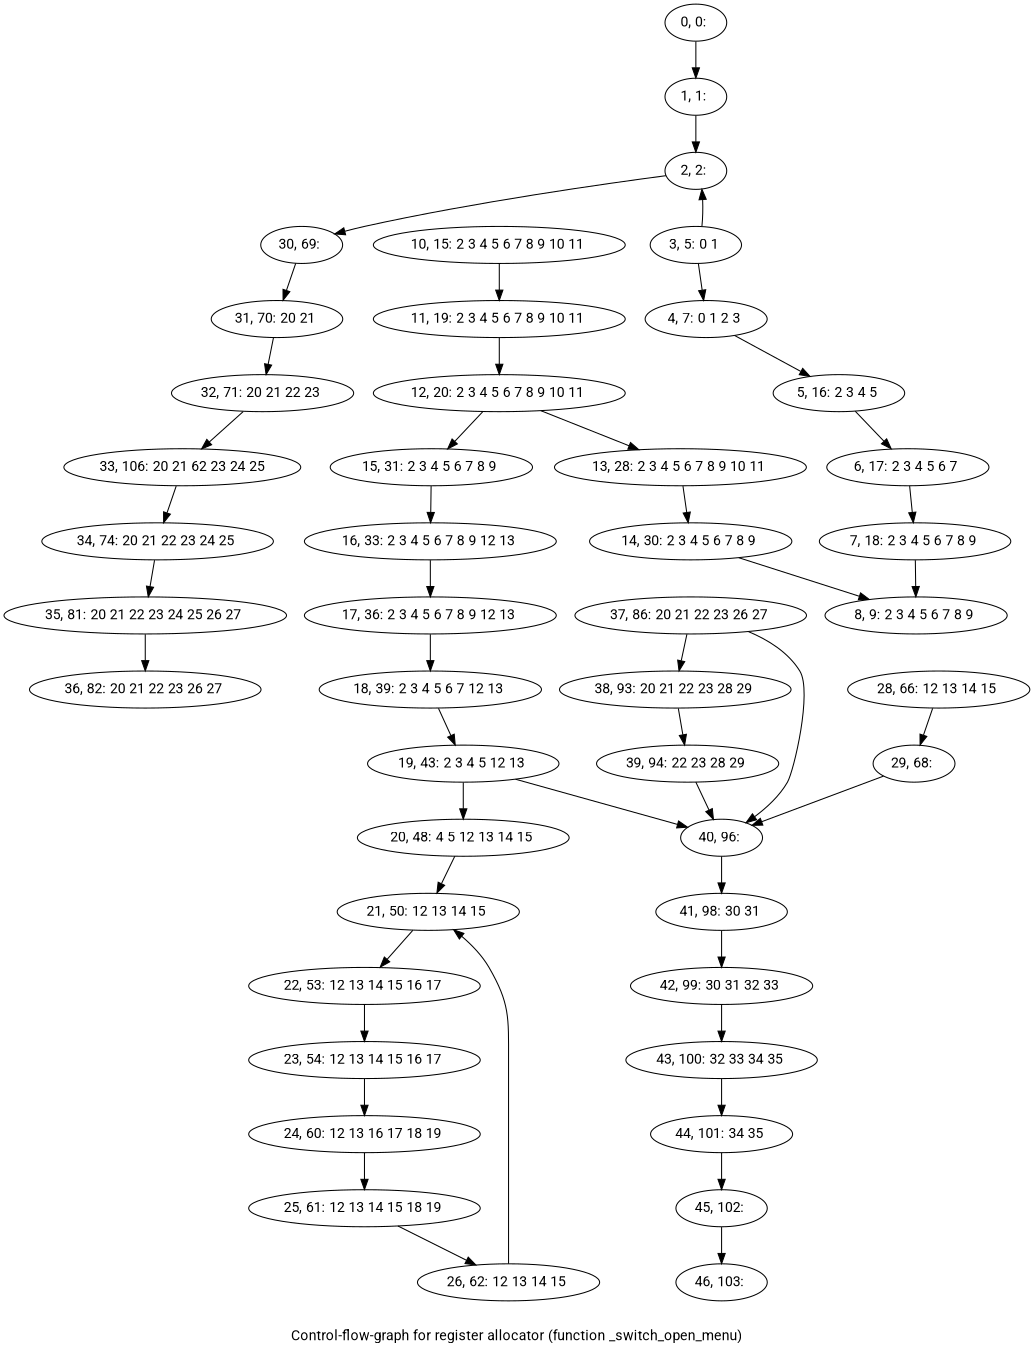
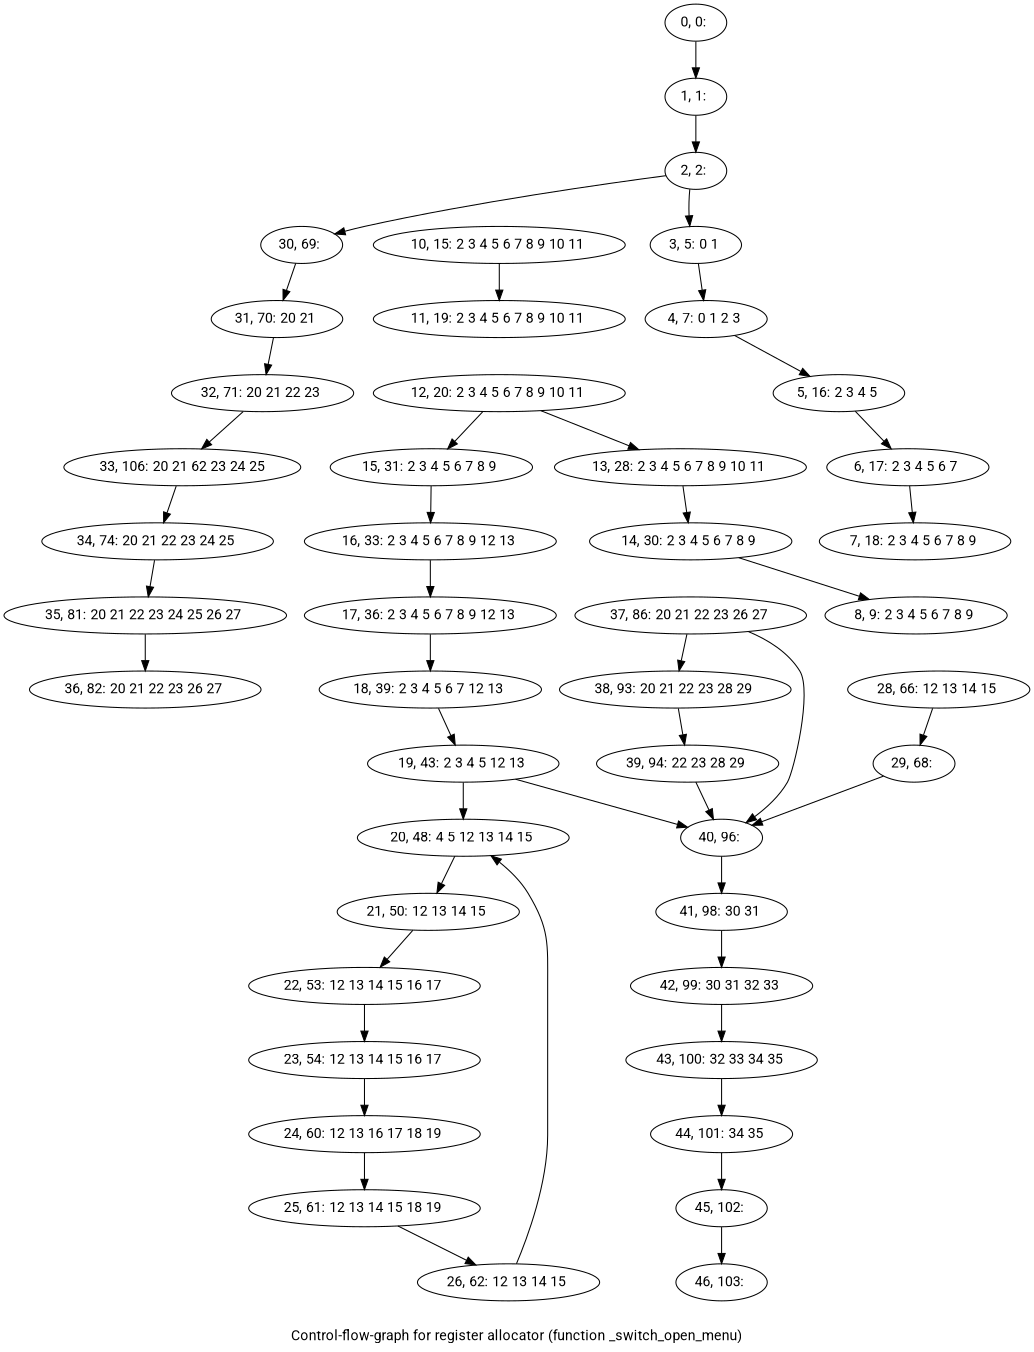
edge "3, 5: 0 1" -> "2, 2:": reversed
edge "11, 19: 2 3 4 5 6 7 8 9 10 11" -> "12, 20: 2 3 4 5 6 7 8 9 10 11": removed
edge "7, 18: 2 3 4 5 6 7 8 9" -> "8, 9: 2 3 4 5 6 7 8 9": removed
edge "26, 62: 12 13 14 15" -> "21, 50: 12 13 14 15": now "26, 62: 12 13 14 15" -> "20, 48: 4 5 12 13 14 15"
